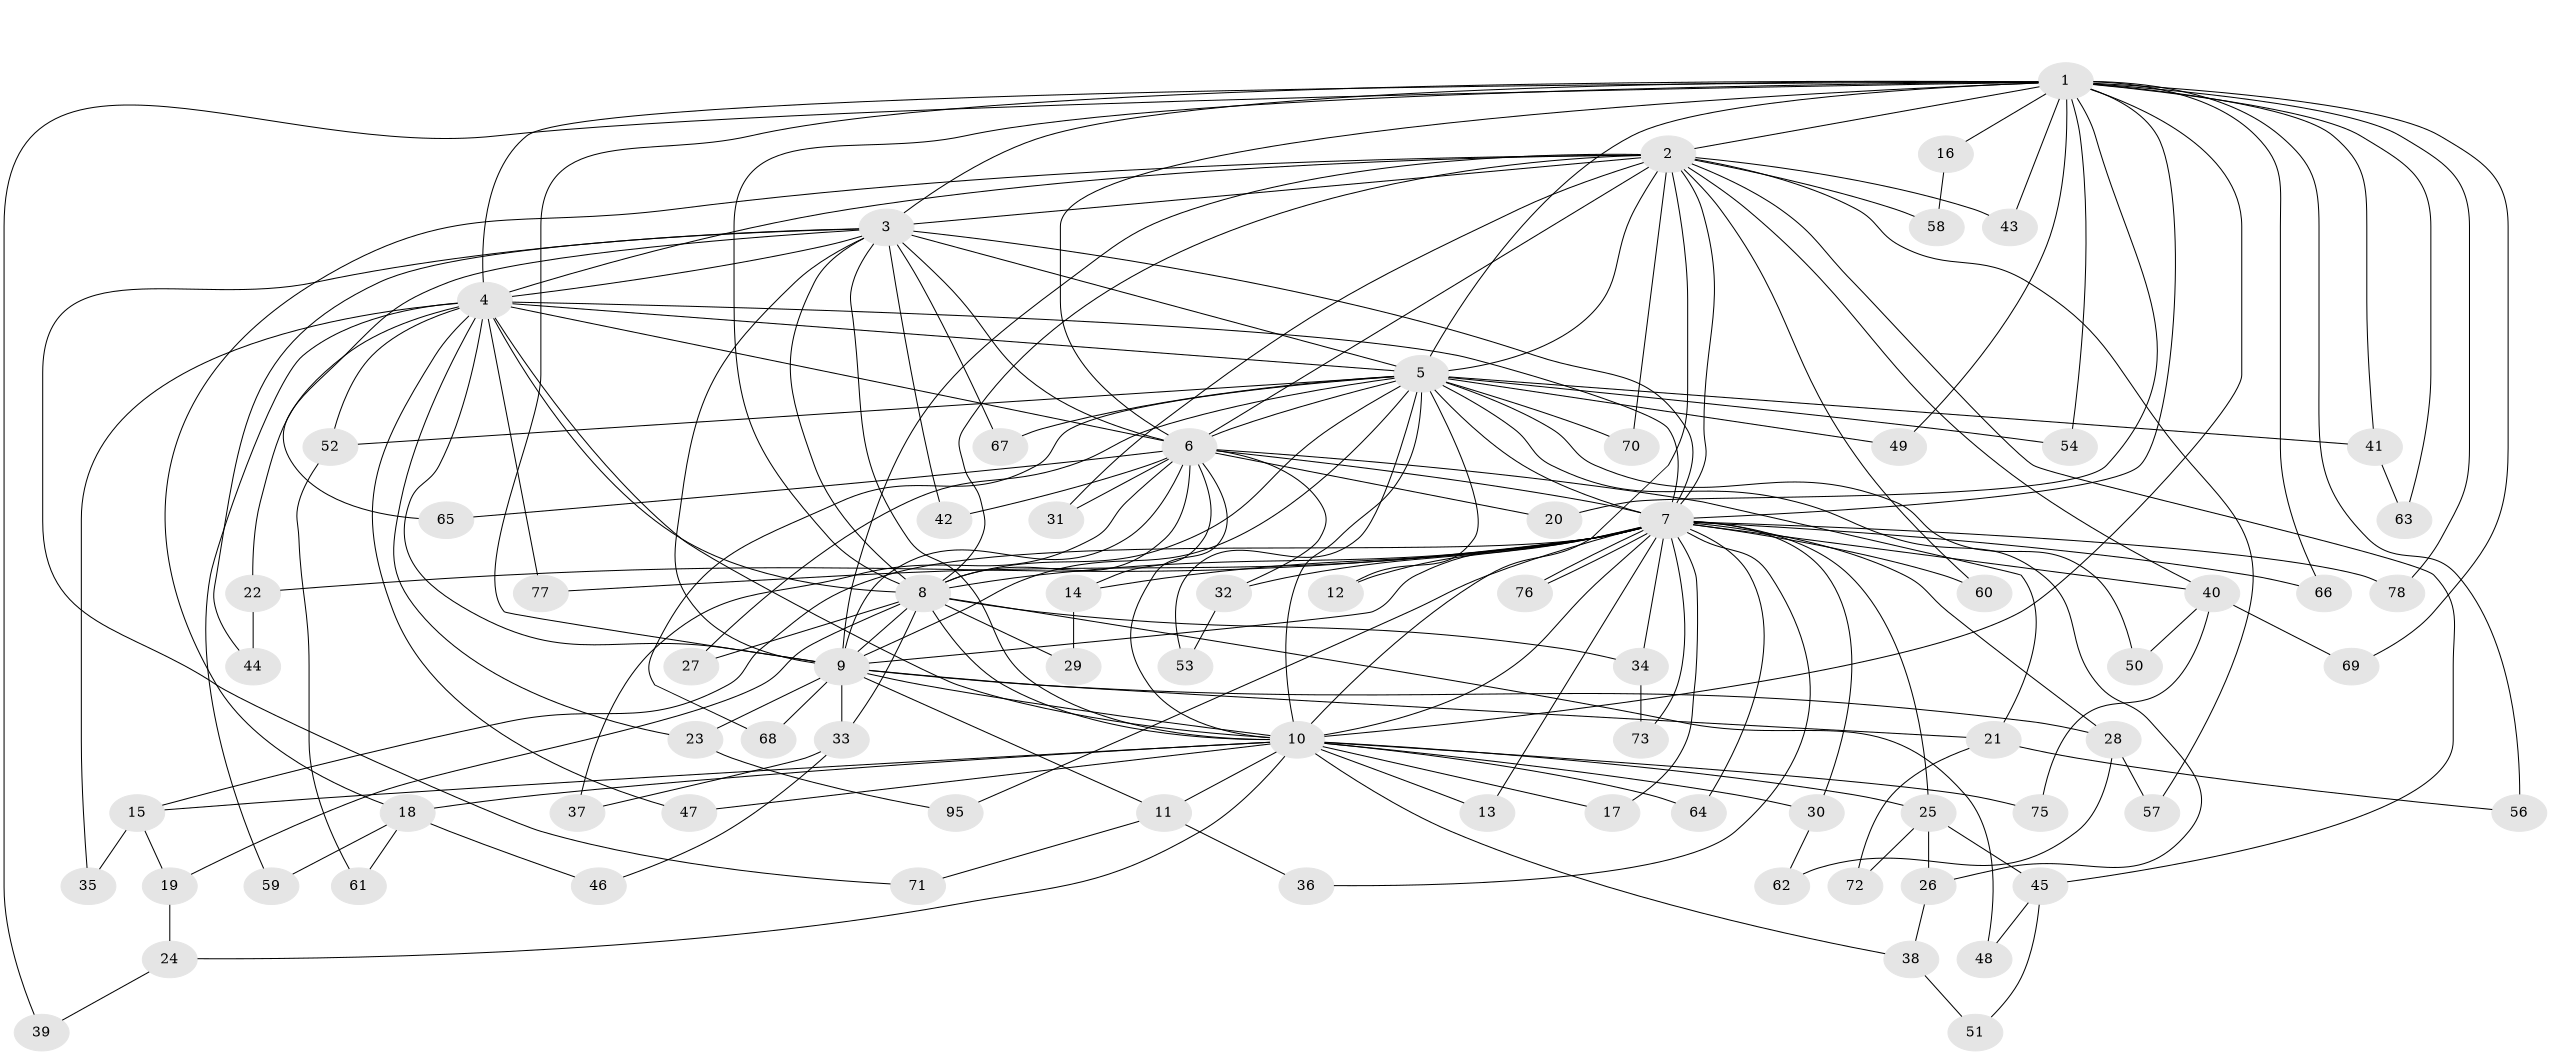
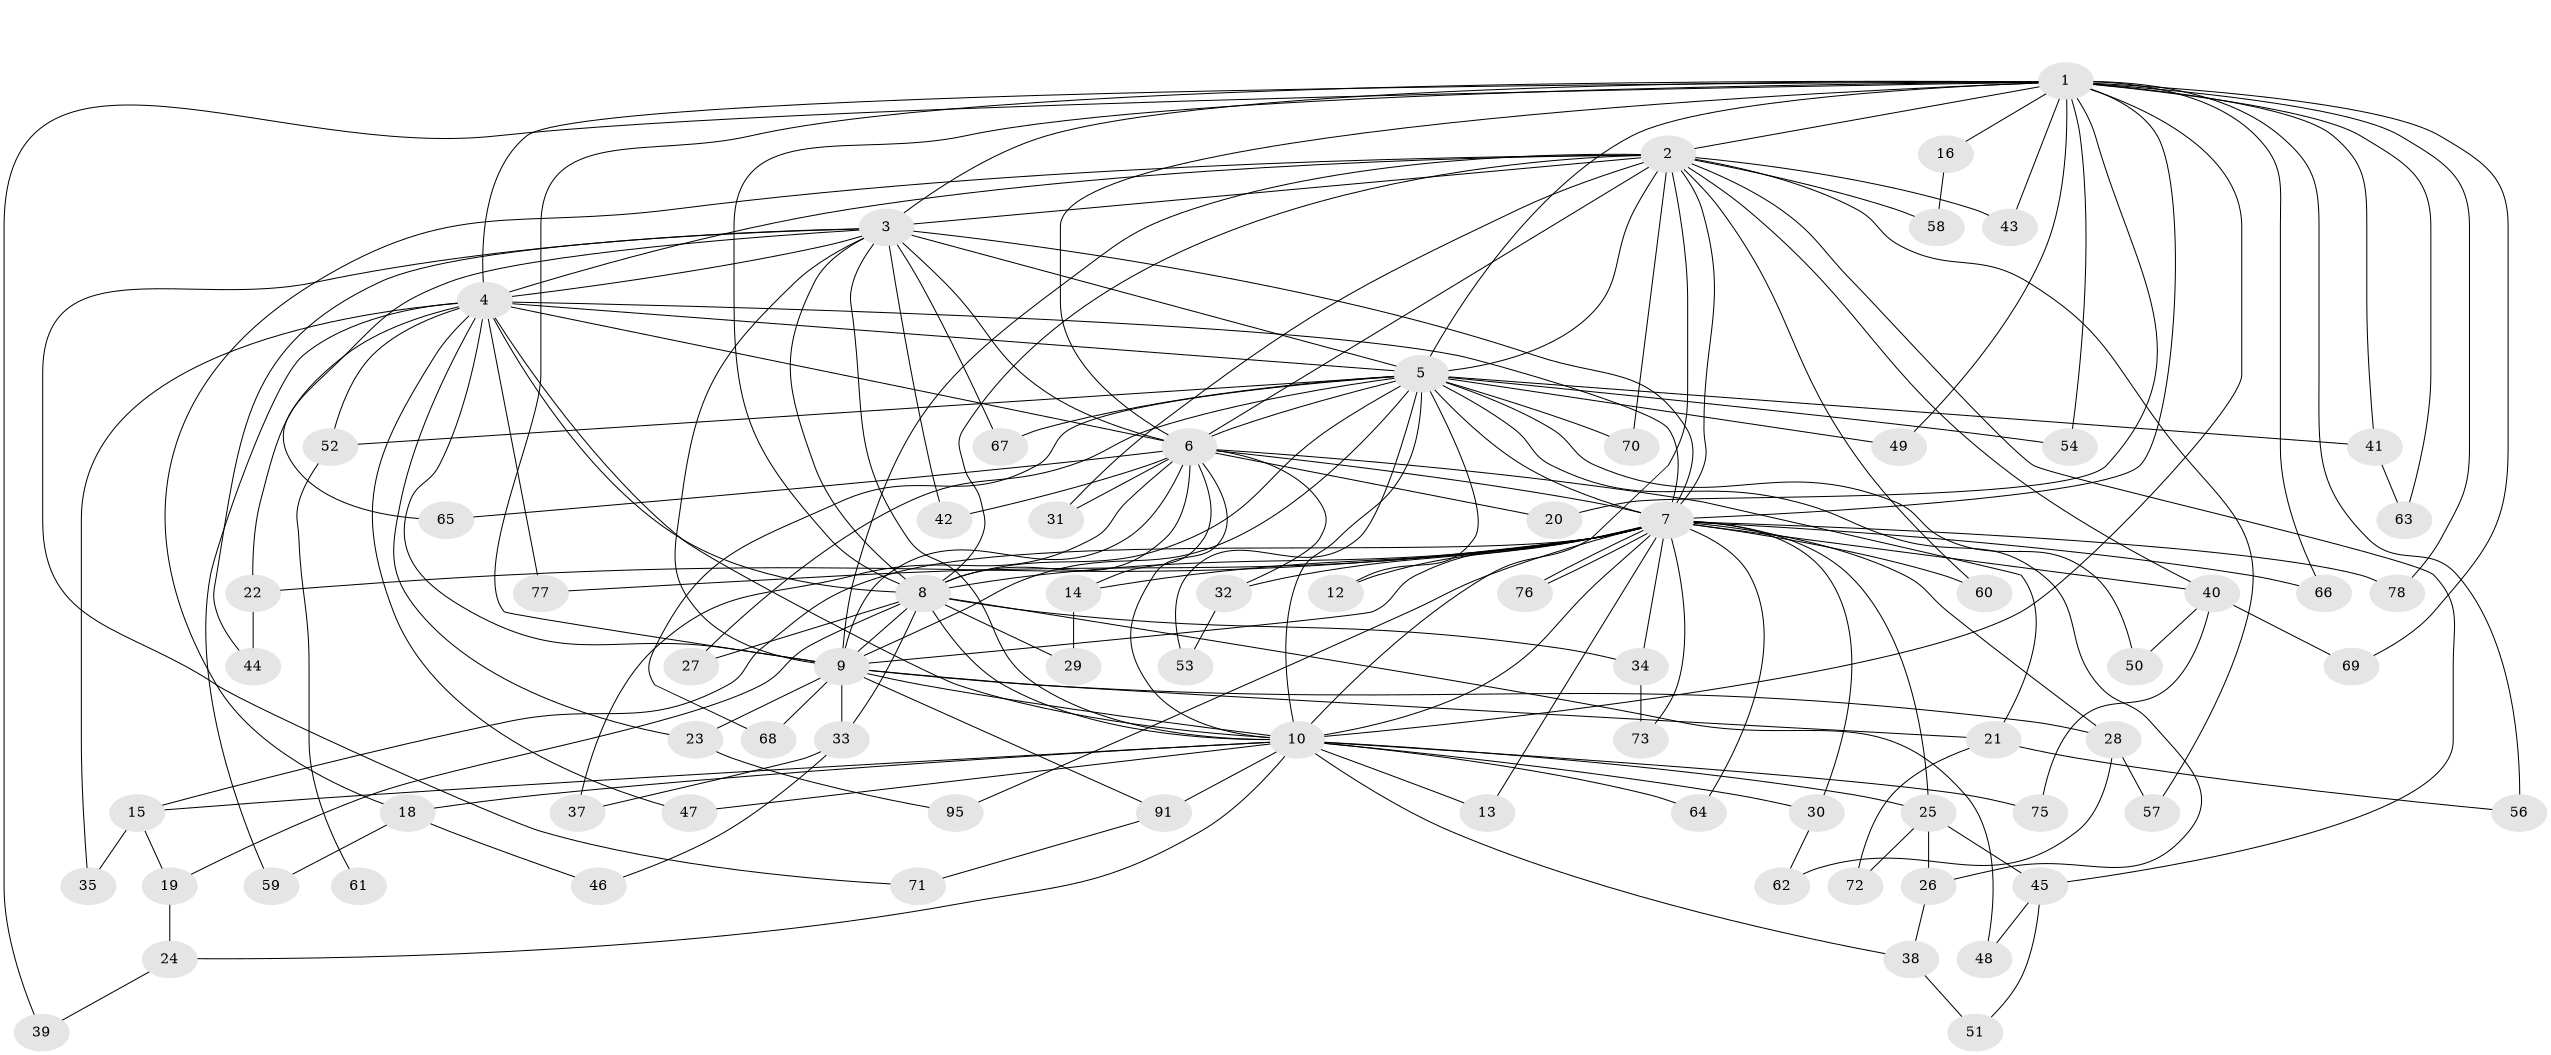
node "11": label "11" -> "91"
node "17": removed
edge "18" -- "61": removed
node "36": removed
